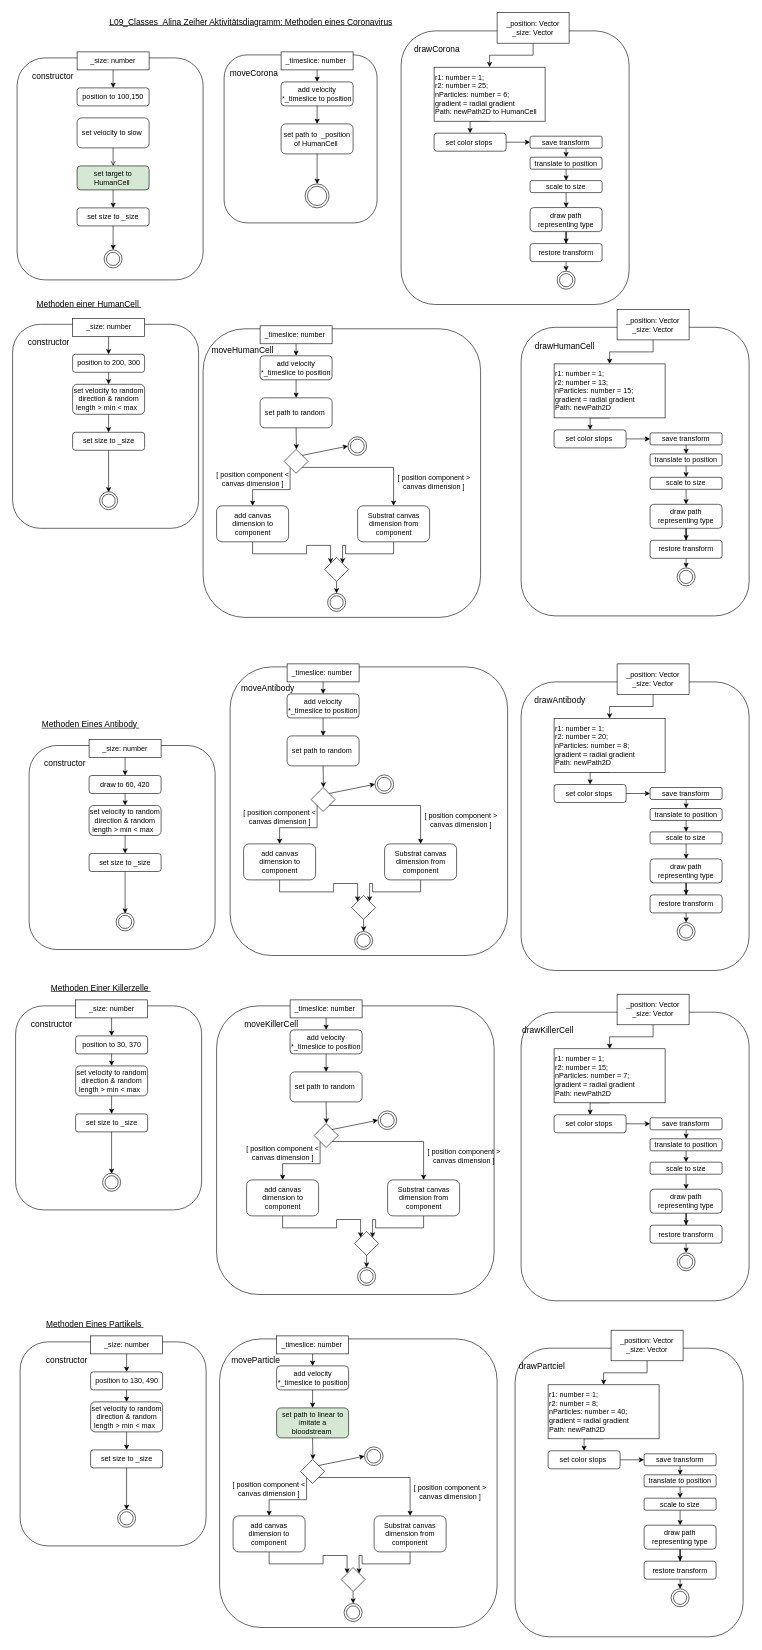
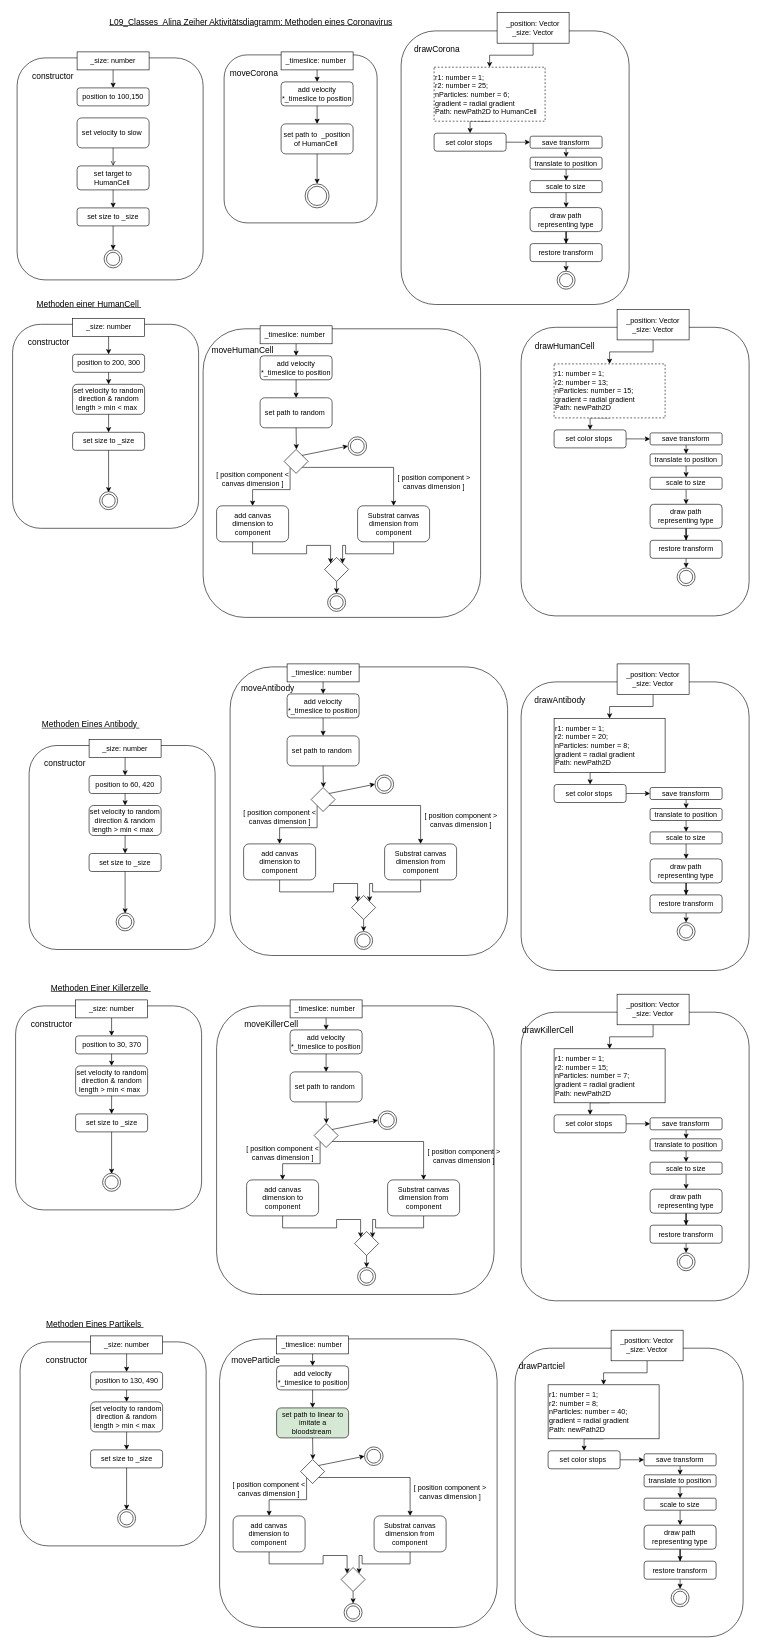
node "r1: number = 1; r2: number = 25; nParticles: number = 6; gradient = radial gradient Path: newPath2D to HumanCell": style solid -> dashed
node "set target to HumanCell": fillcolor #d5e8d4 -> #ffffff
node "r1: number = 1; r2: number = 13; nParticles: number = 15; gradient = radial gradient Path: newPath2D": style solid -> dashed
node "draw to 60, 420": label "draw to 60, 420" -> "position to 60, 420"
